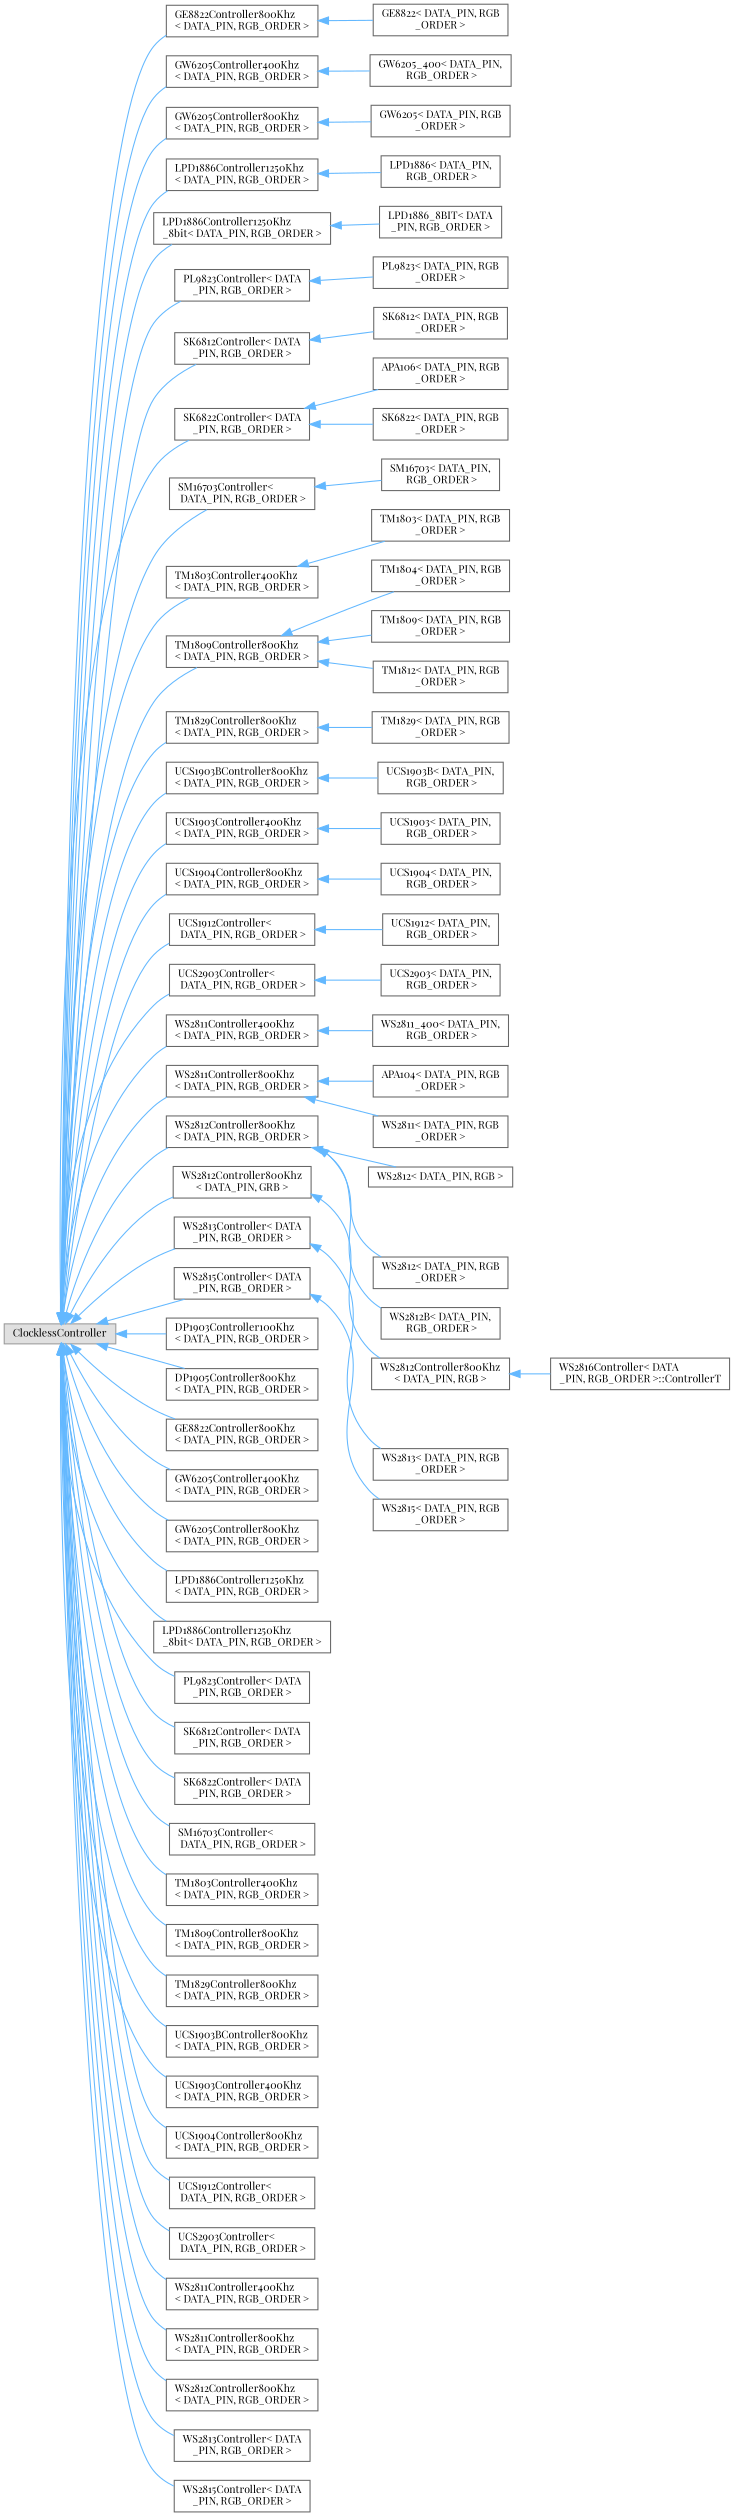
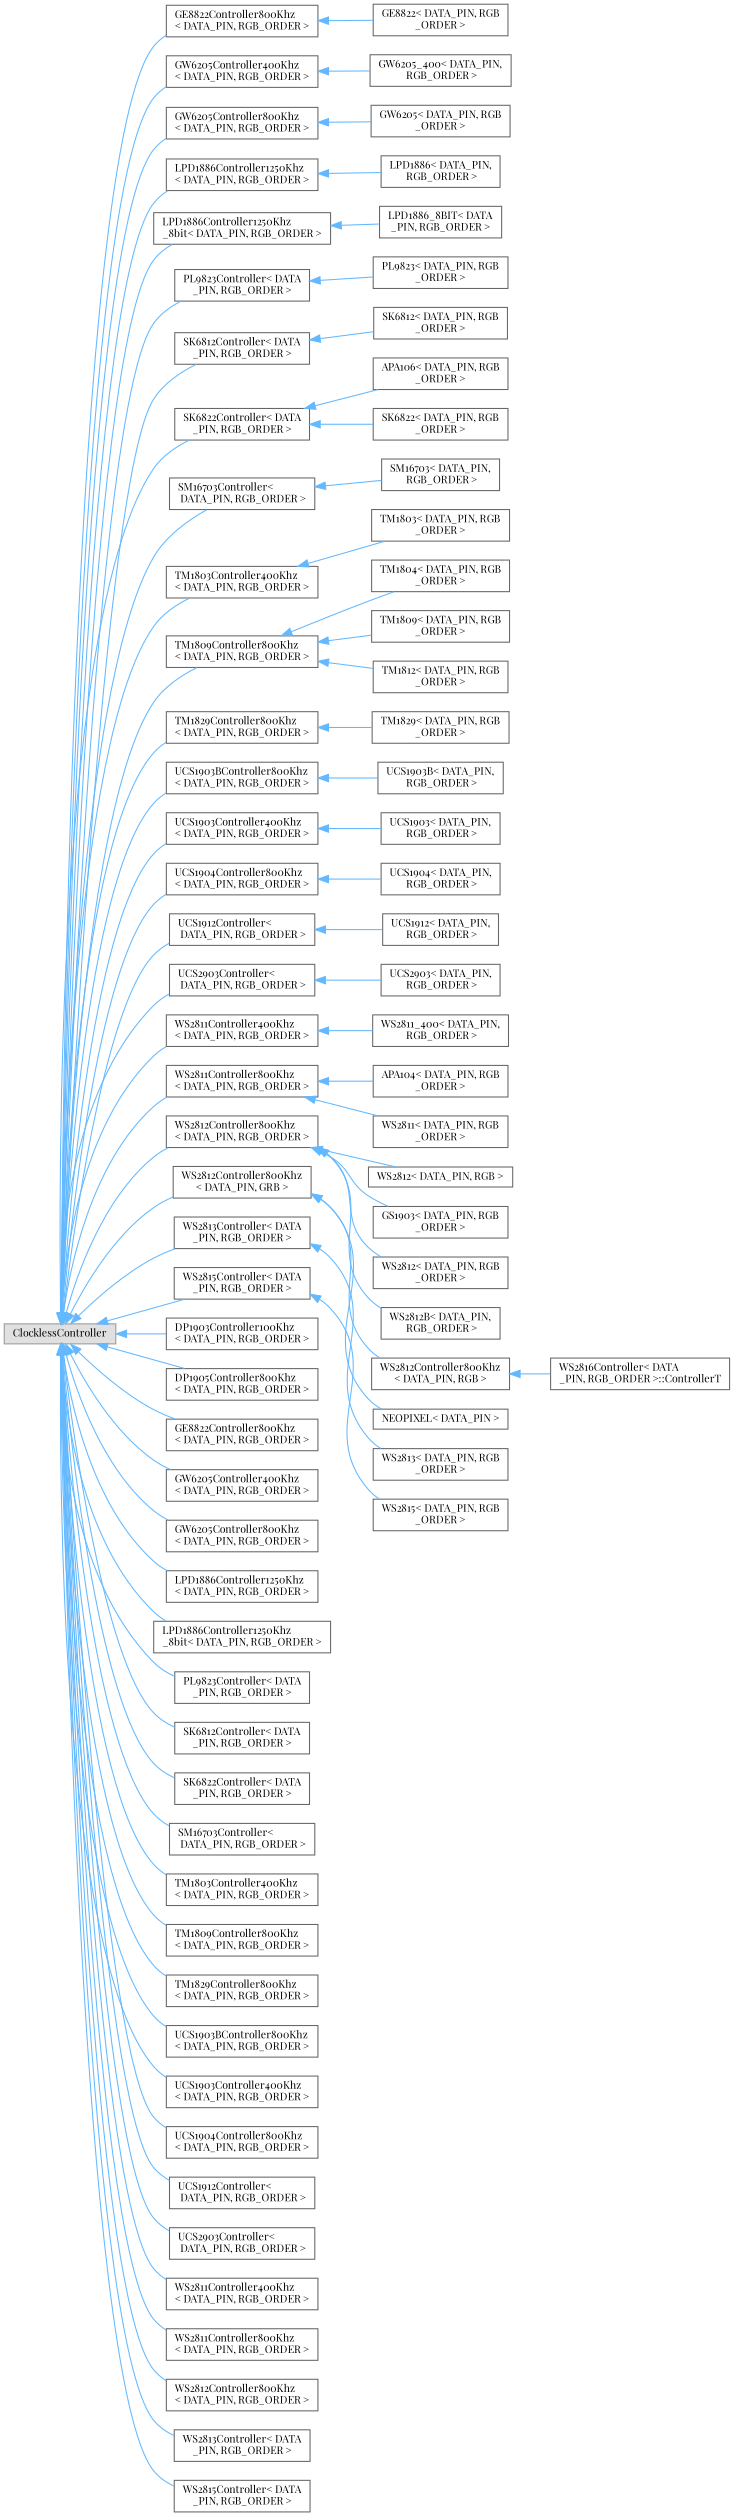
node "GS1903< DATA_PIN, RGB _ORDER >": added
node "NEOPIXEL< DATA_PIN >": added
